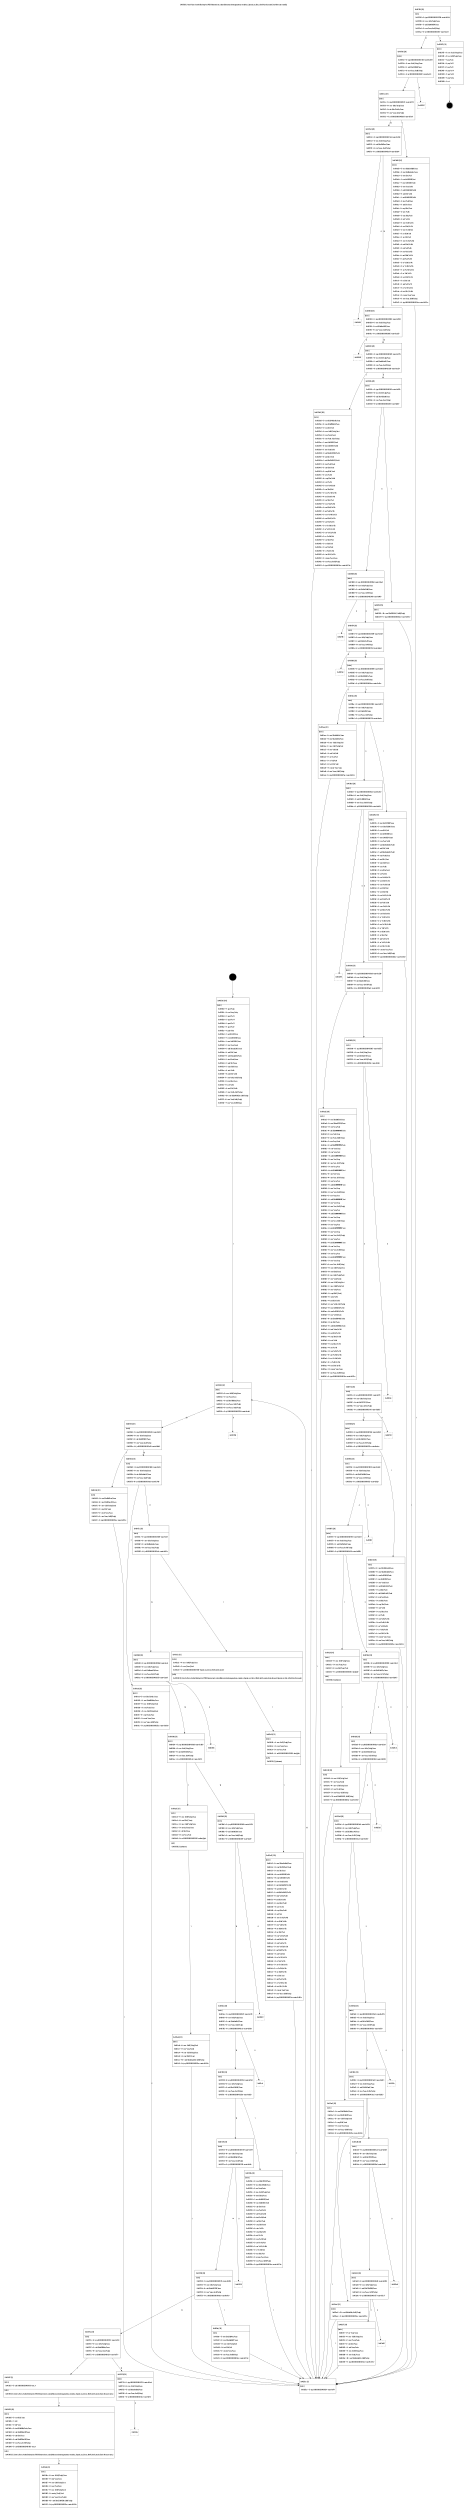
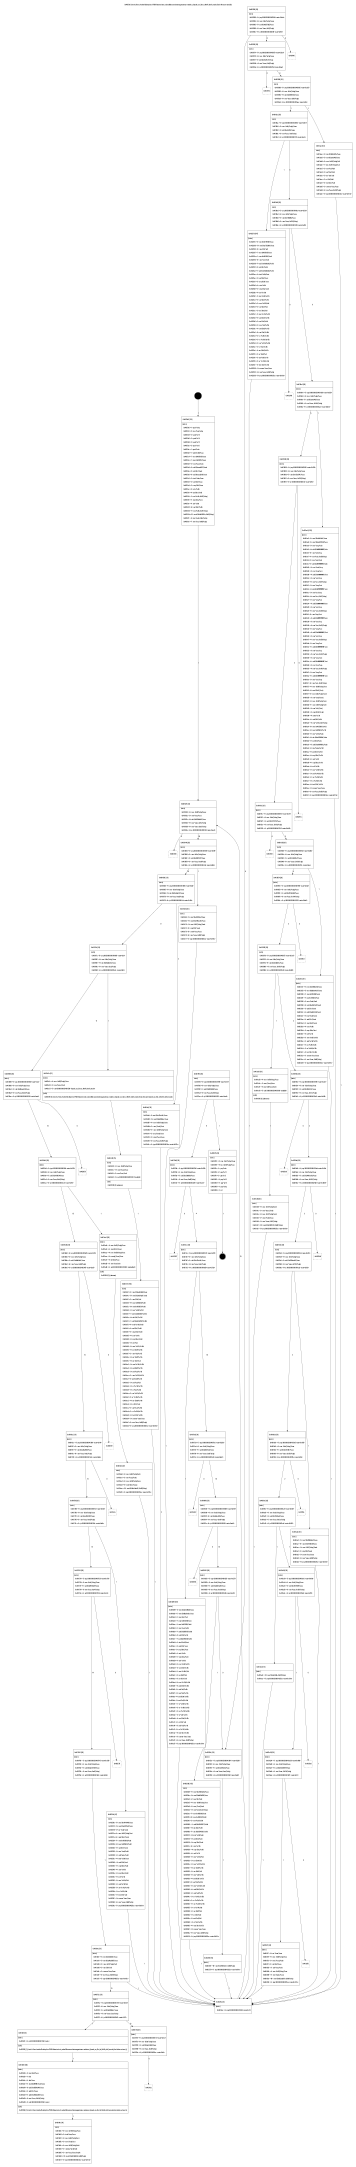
edge "0x40183c [28]" -> "0x401858 [28]": reversed
edge "0x401740 [28]" -> "0x40175c [28]": now "0x401bfc [30]" -> "0x40175c [28]"
